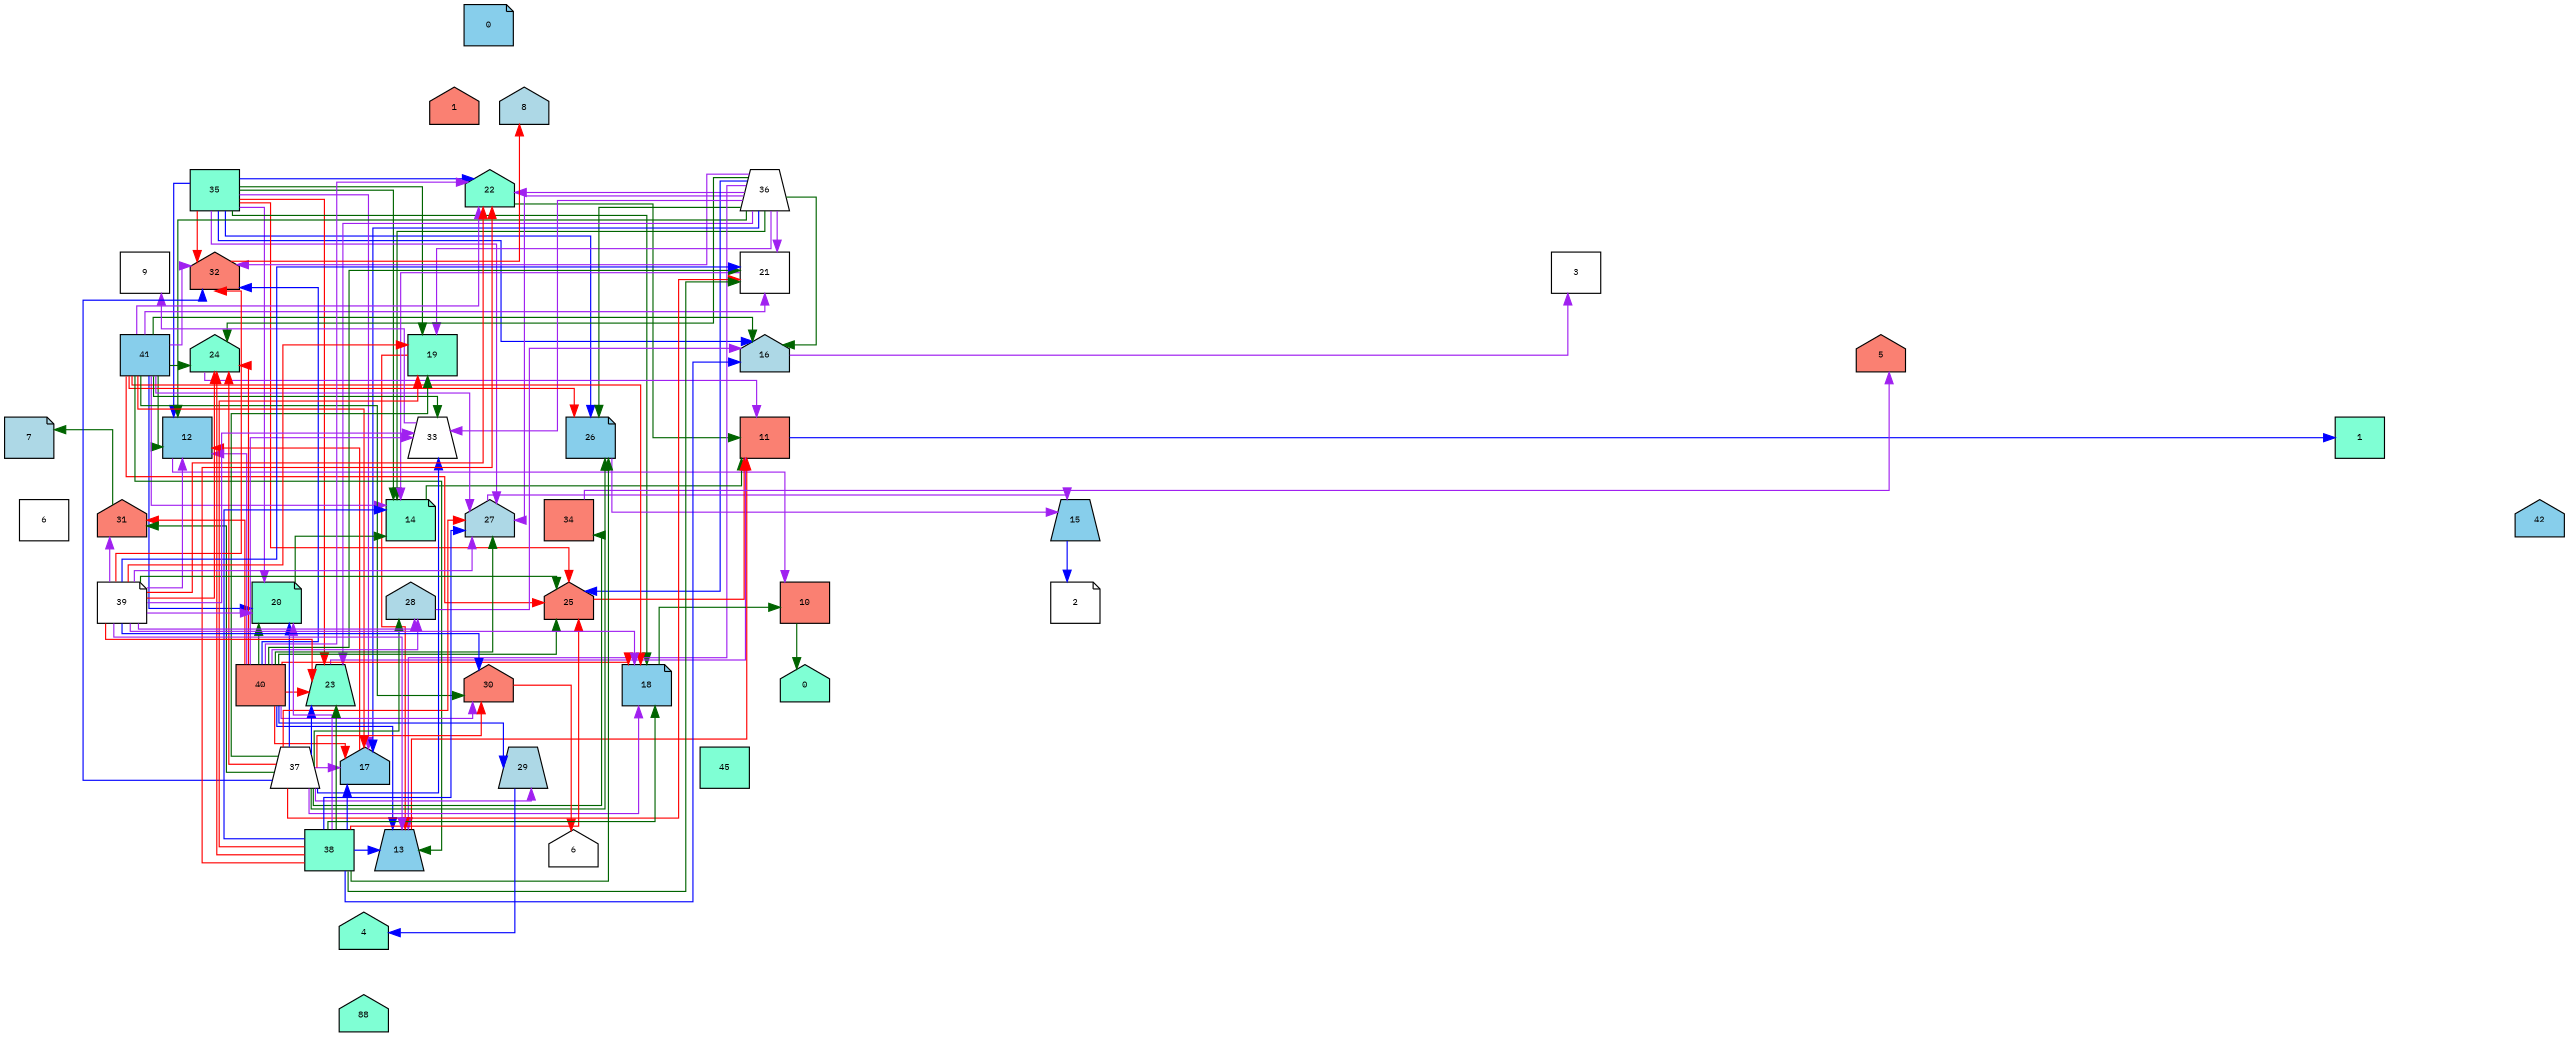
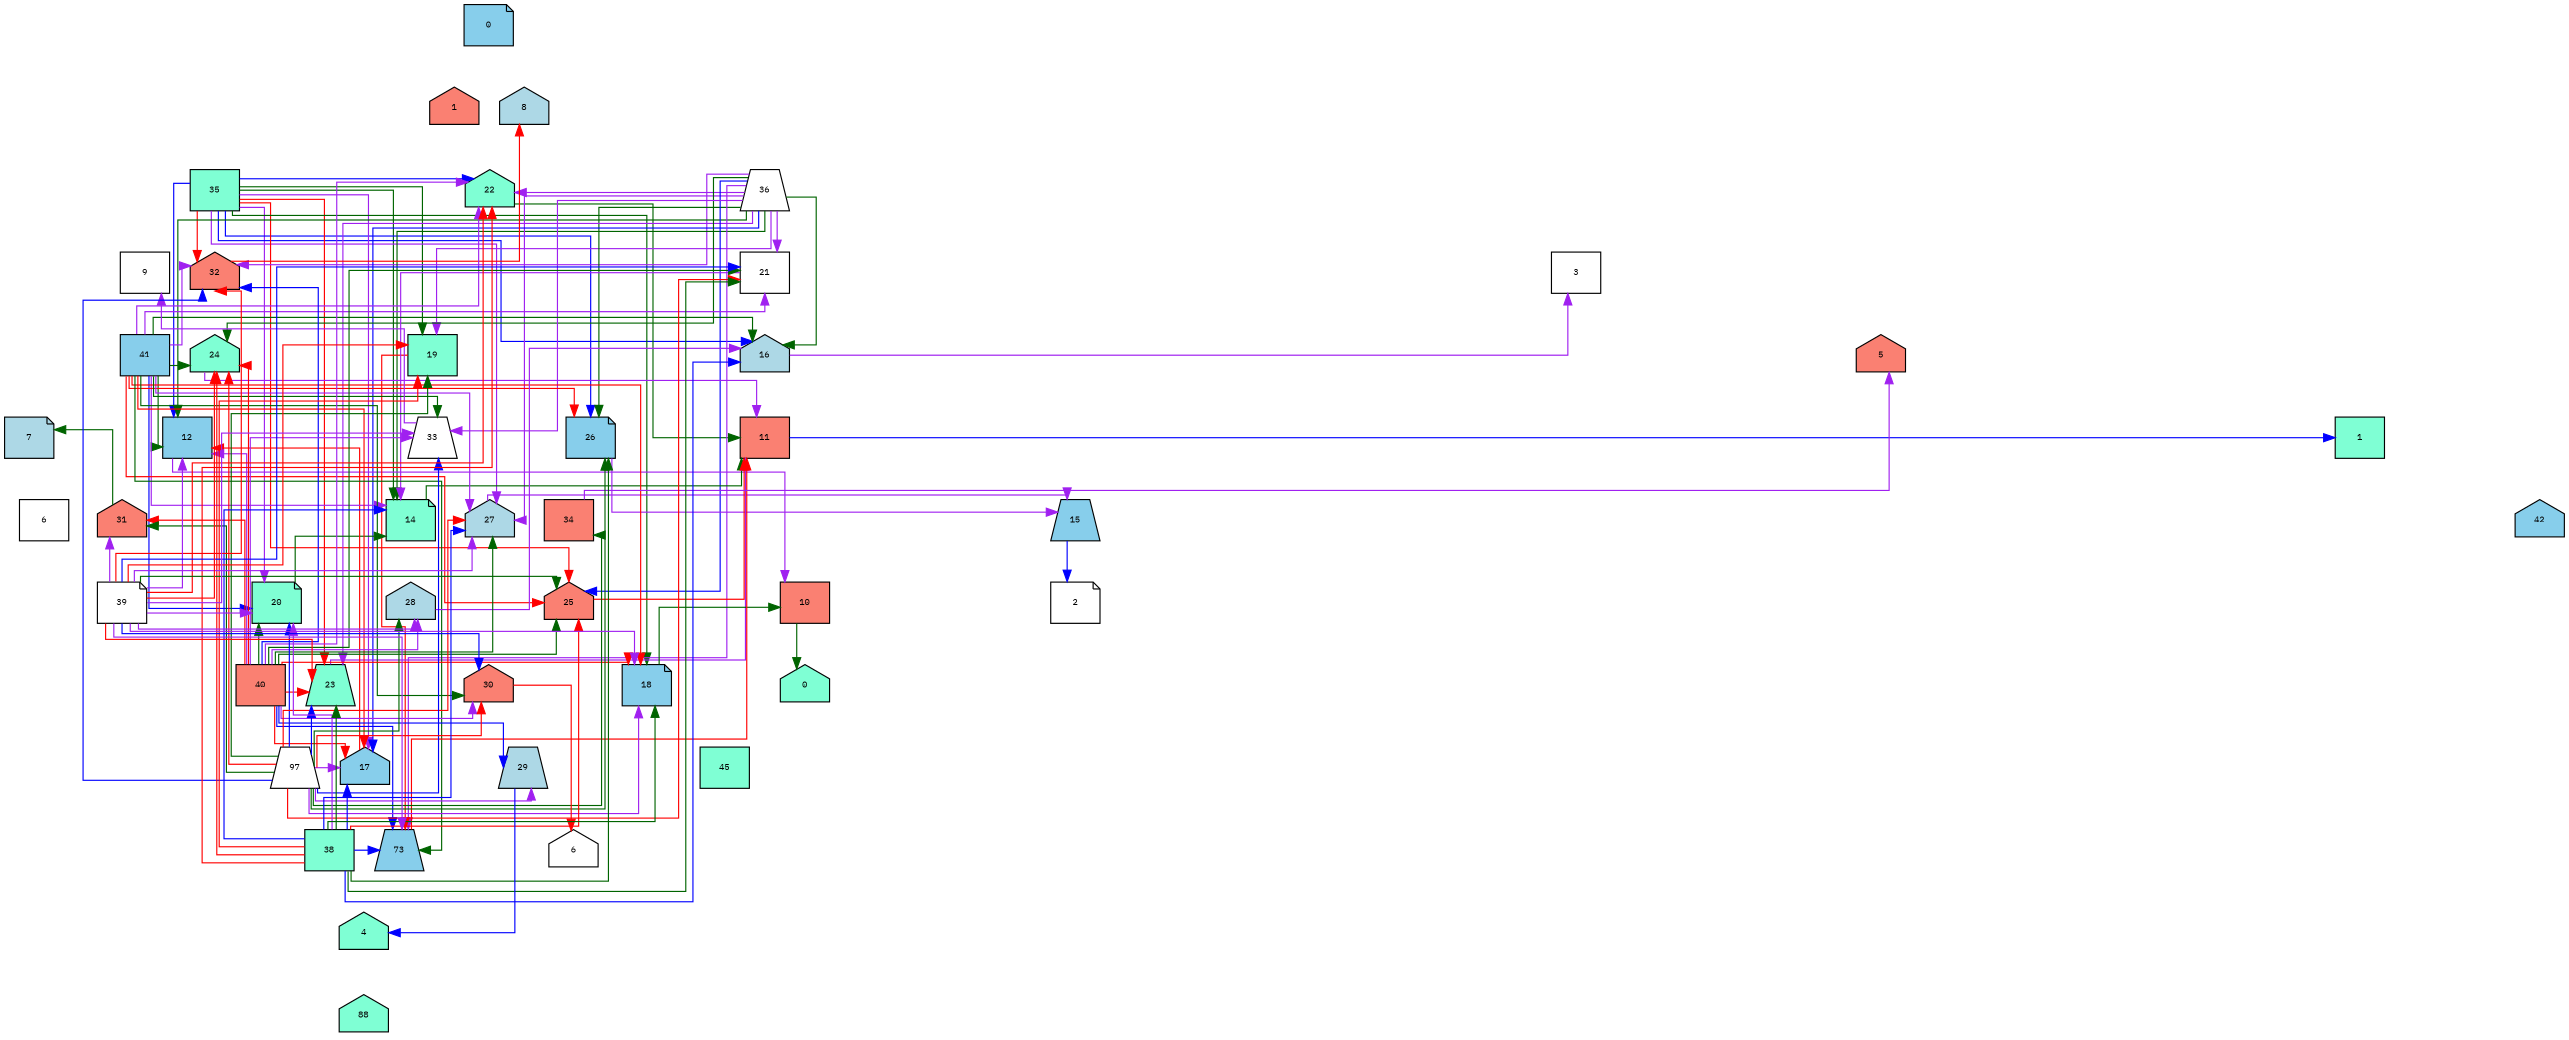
node "37": label "37" -> "97"
node "13": label "13" -> "73"
